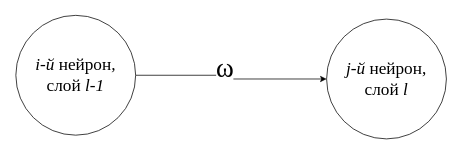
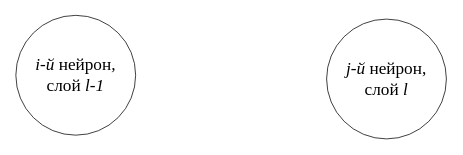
edge "i-й нейрон, слой l-1" -> "j-й нейрон, слой l": removed, label "ω"
